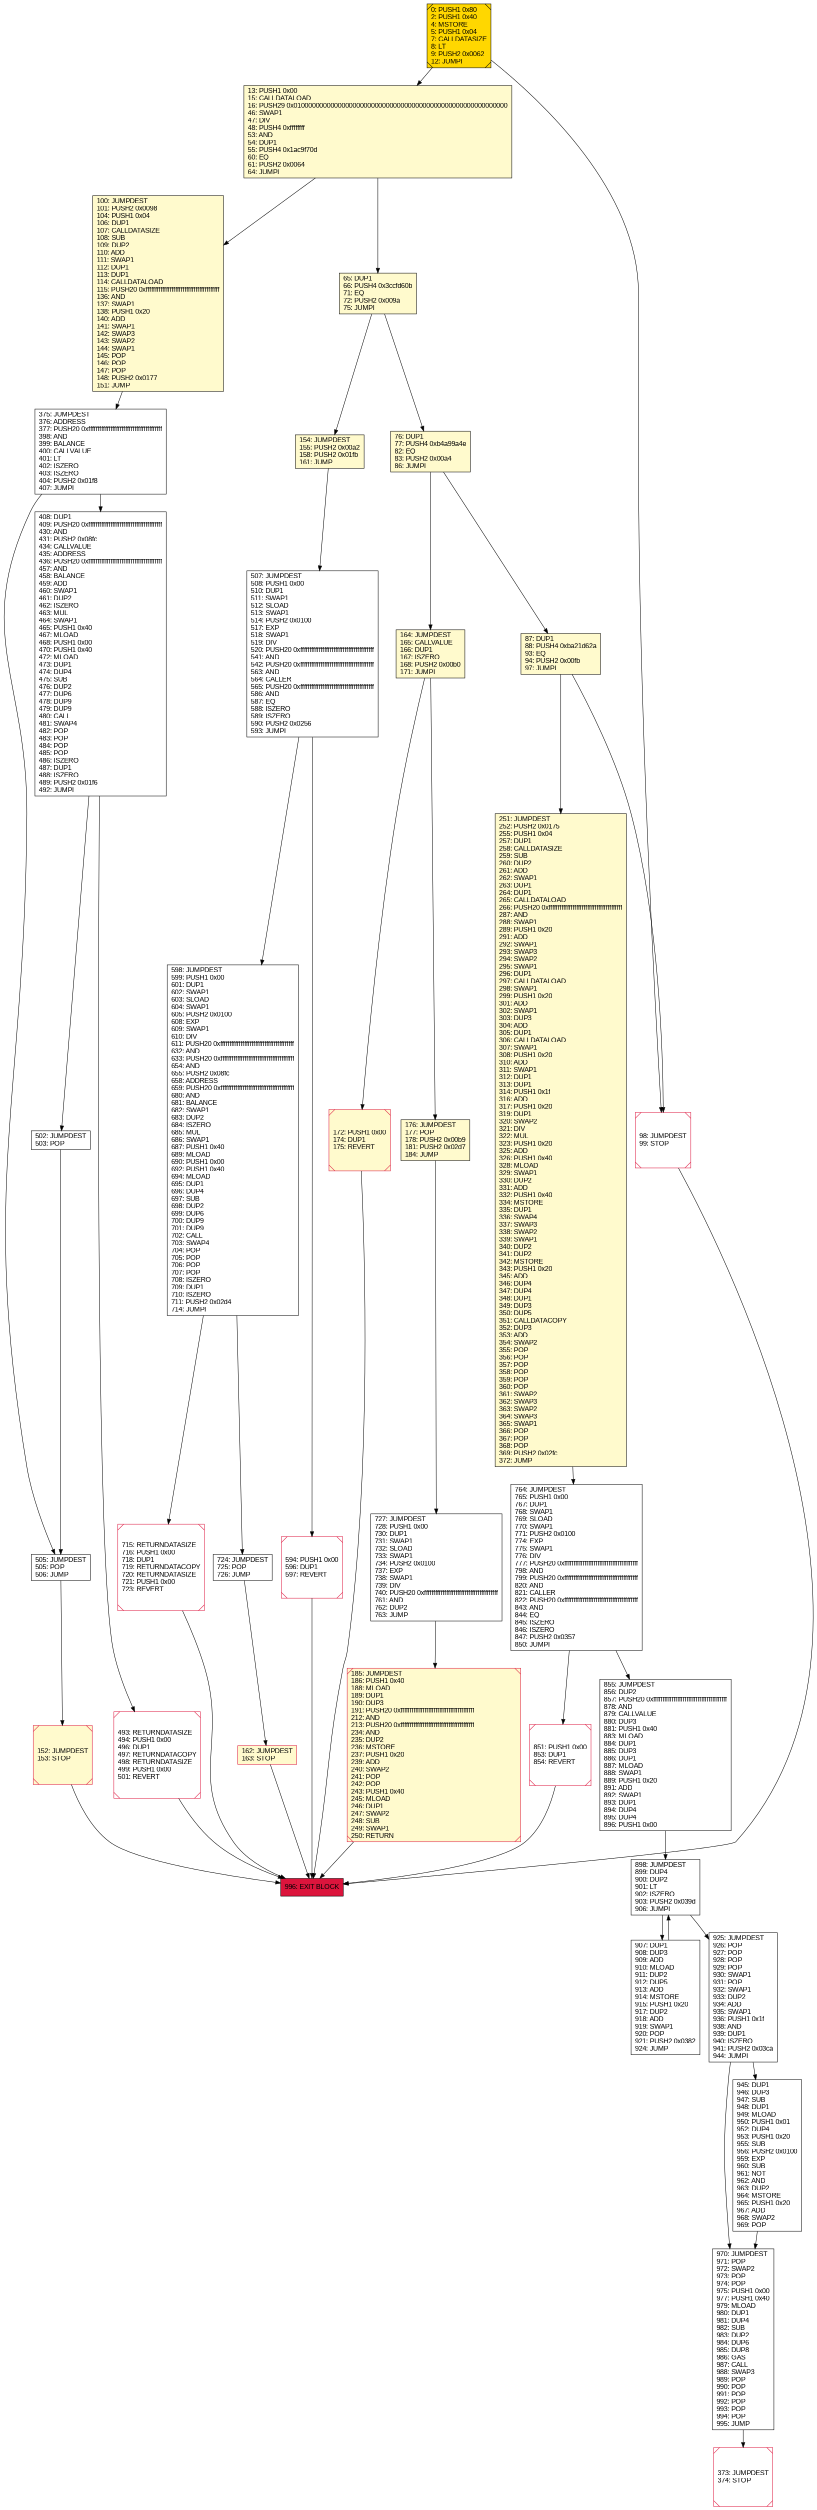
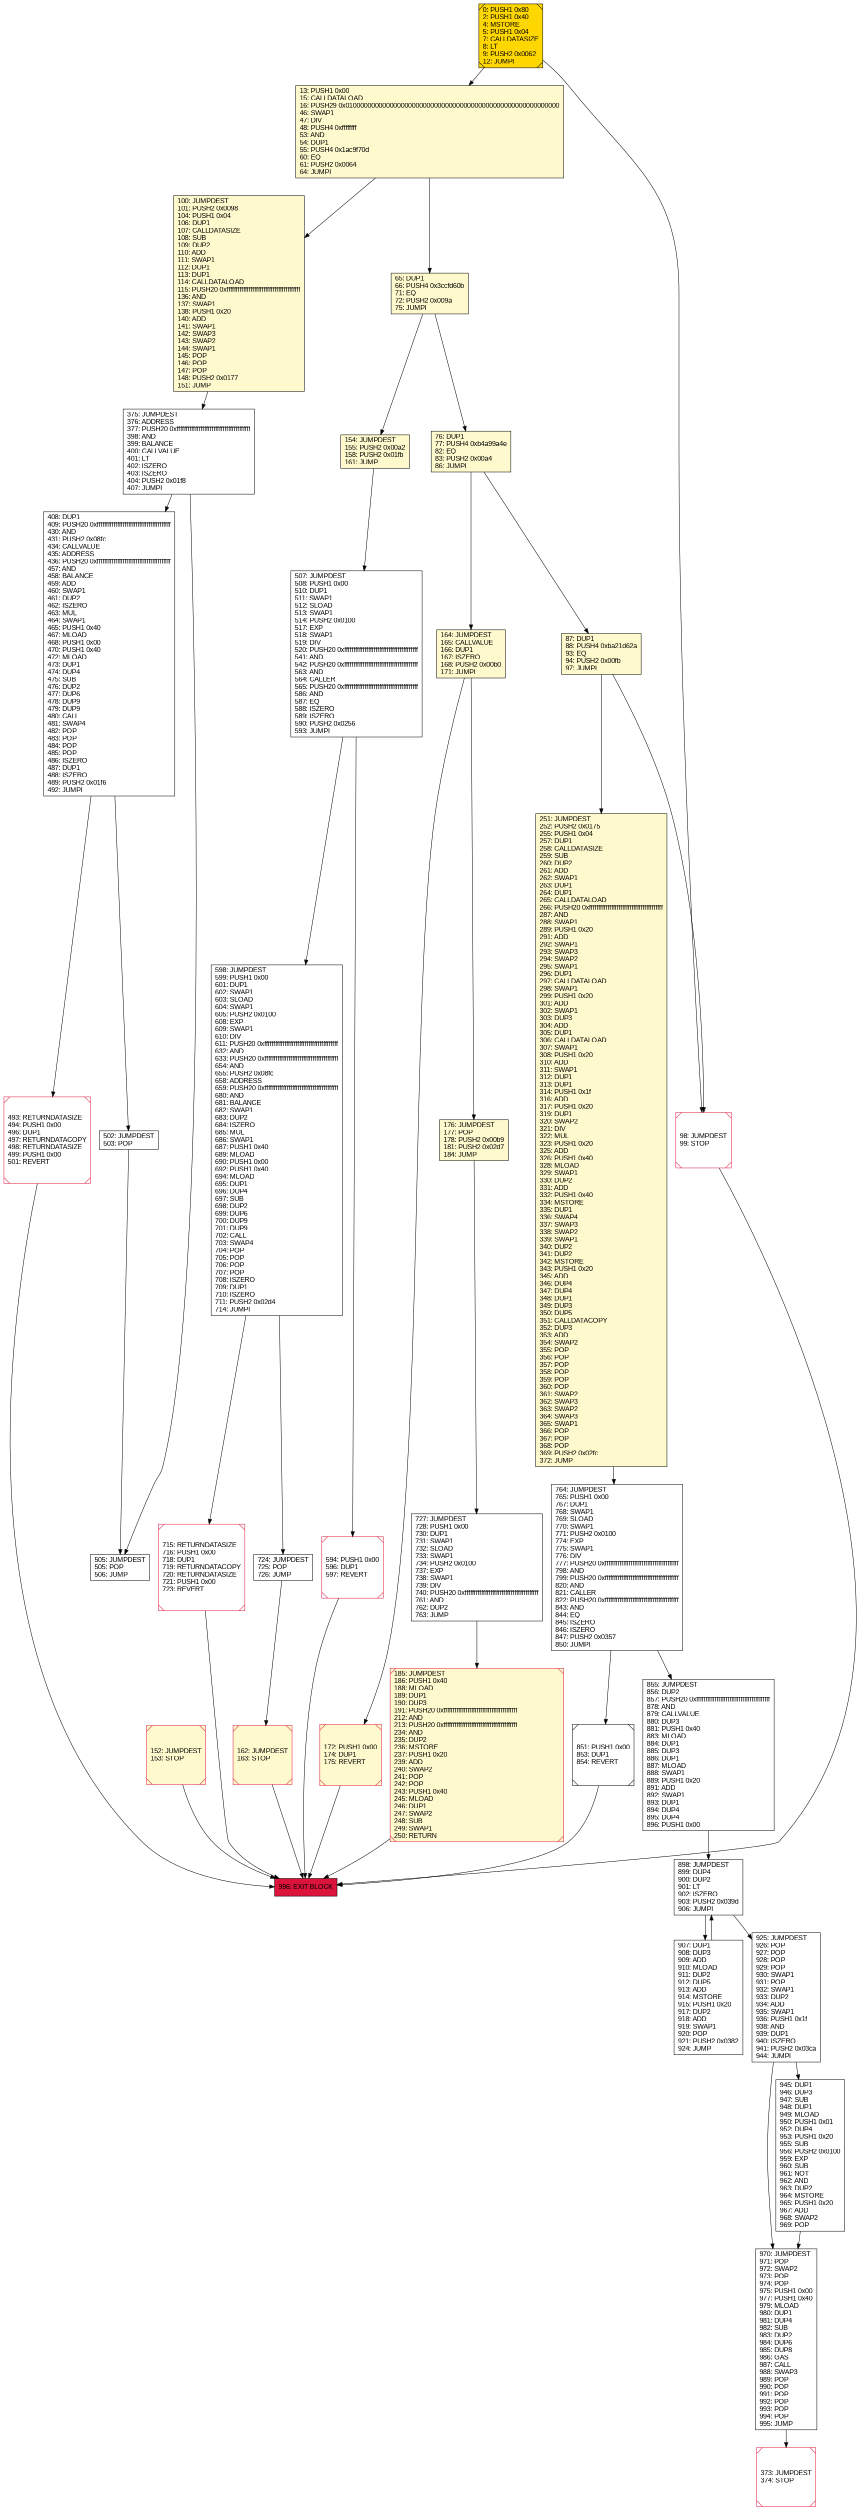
edge "505: JUMPDEST 505: POP 506: JUMP" -> "152: JUMPDEST 153: STOP": removed
node "162: JUMPDEST 163: STOP": shape box -> Msquare
node "851: PUSH1 0x00 853: DUP1 854: REVERT": color crimson -> black
